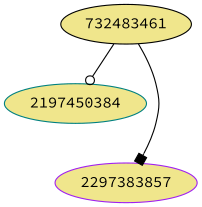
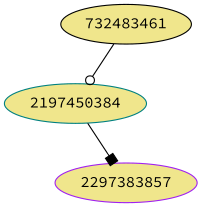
edge "732483461" -> "2297383857": now "2197450384" -> "2297383857"
